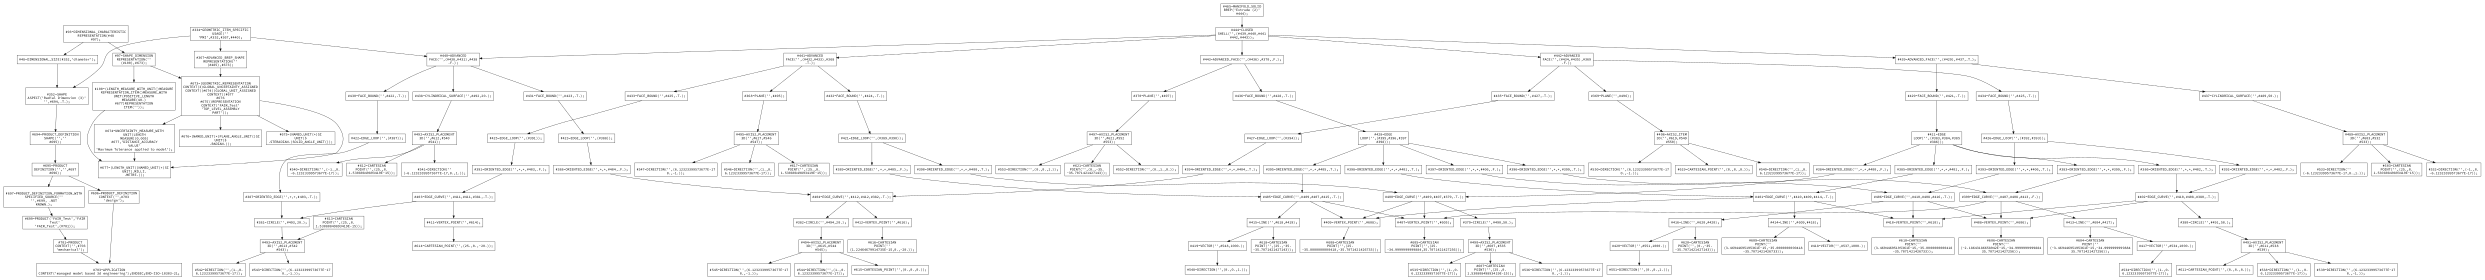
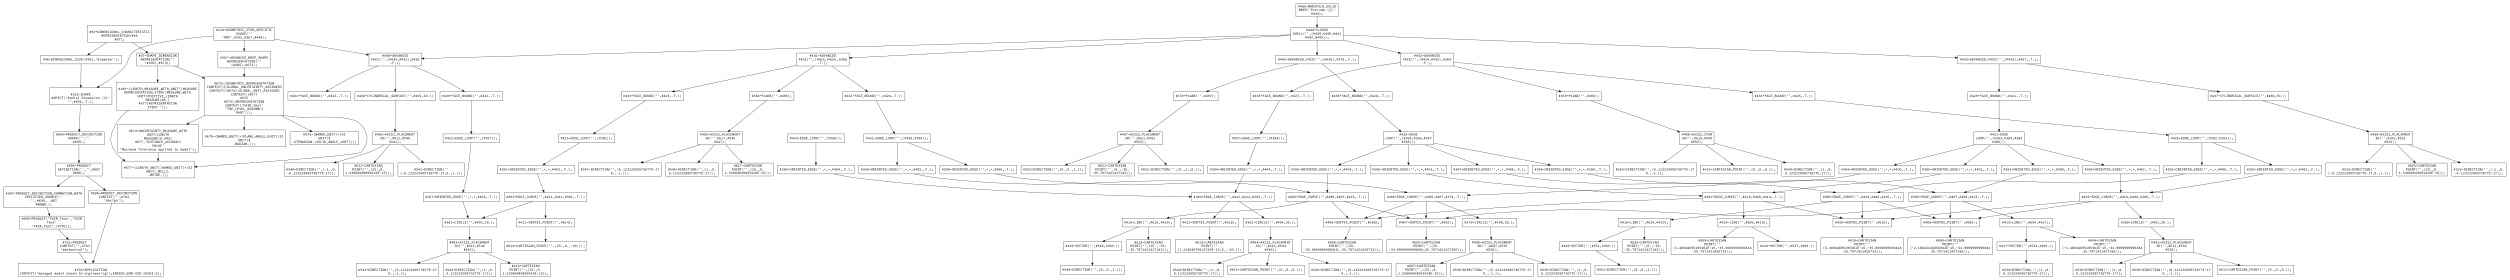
edge "#431=FACE_BOUND('',#423,.T.);" -> "#423=EDGE_LOOP('',(#388));": removed
edge "#613=CARTESIAN POINT('',(25.,0. 1.53080849893419E-15));" -> "#493=AXIS2_PLACEMENT 3D('',#613,#542 #543);": reversed
